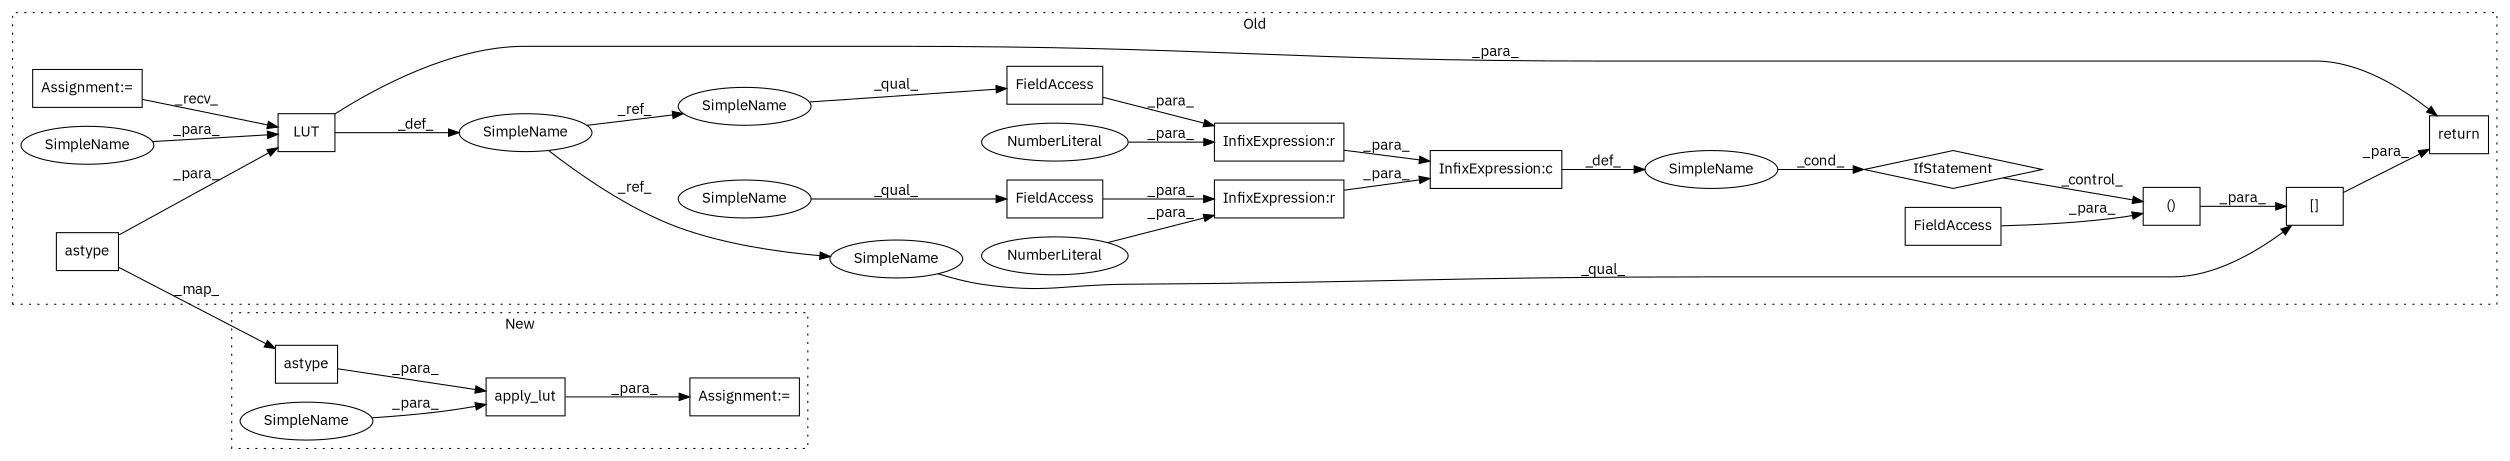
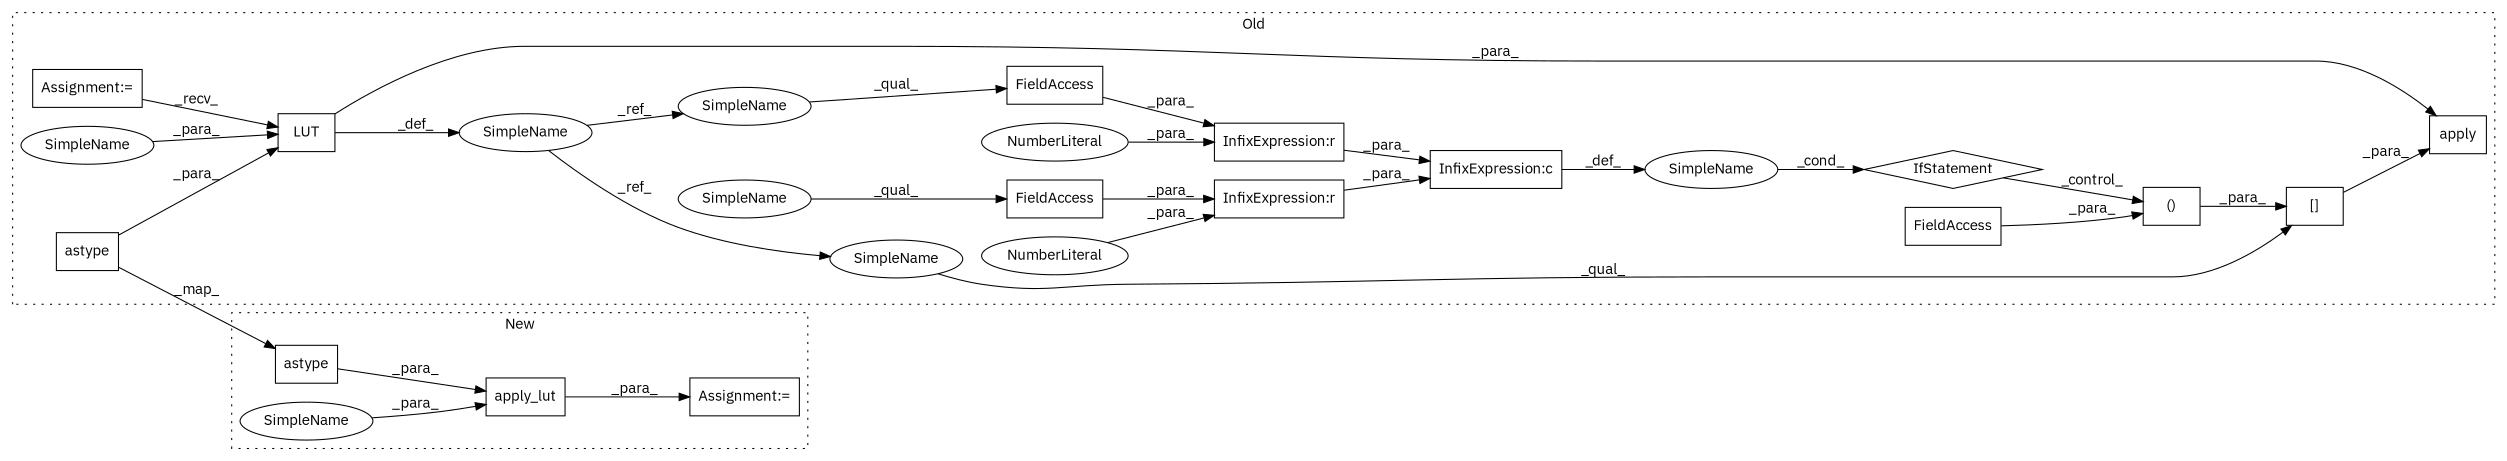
node "return": label "return" -> "apply"
